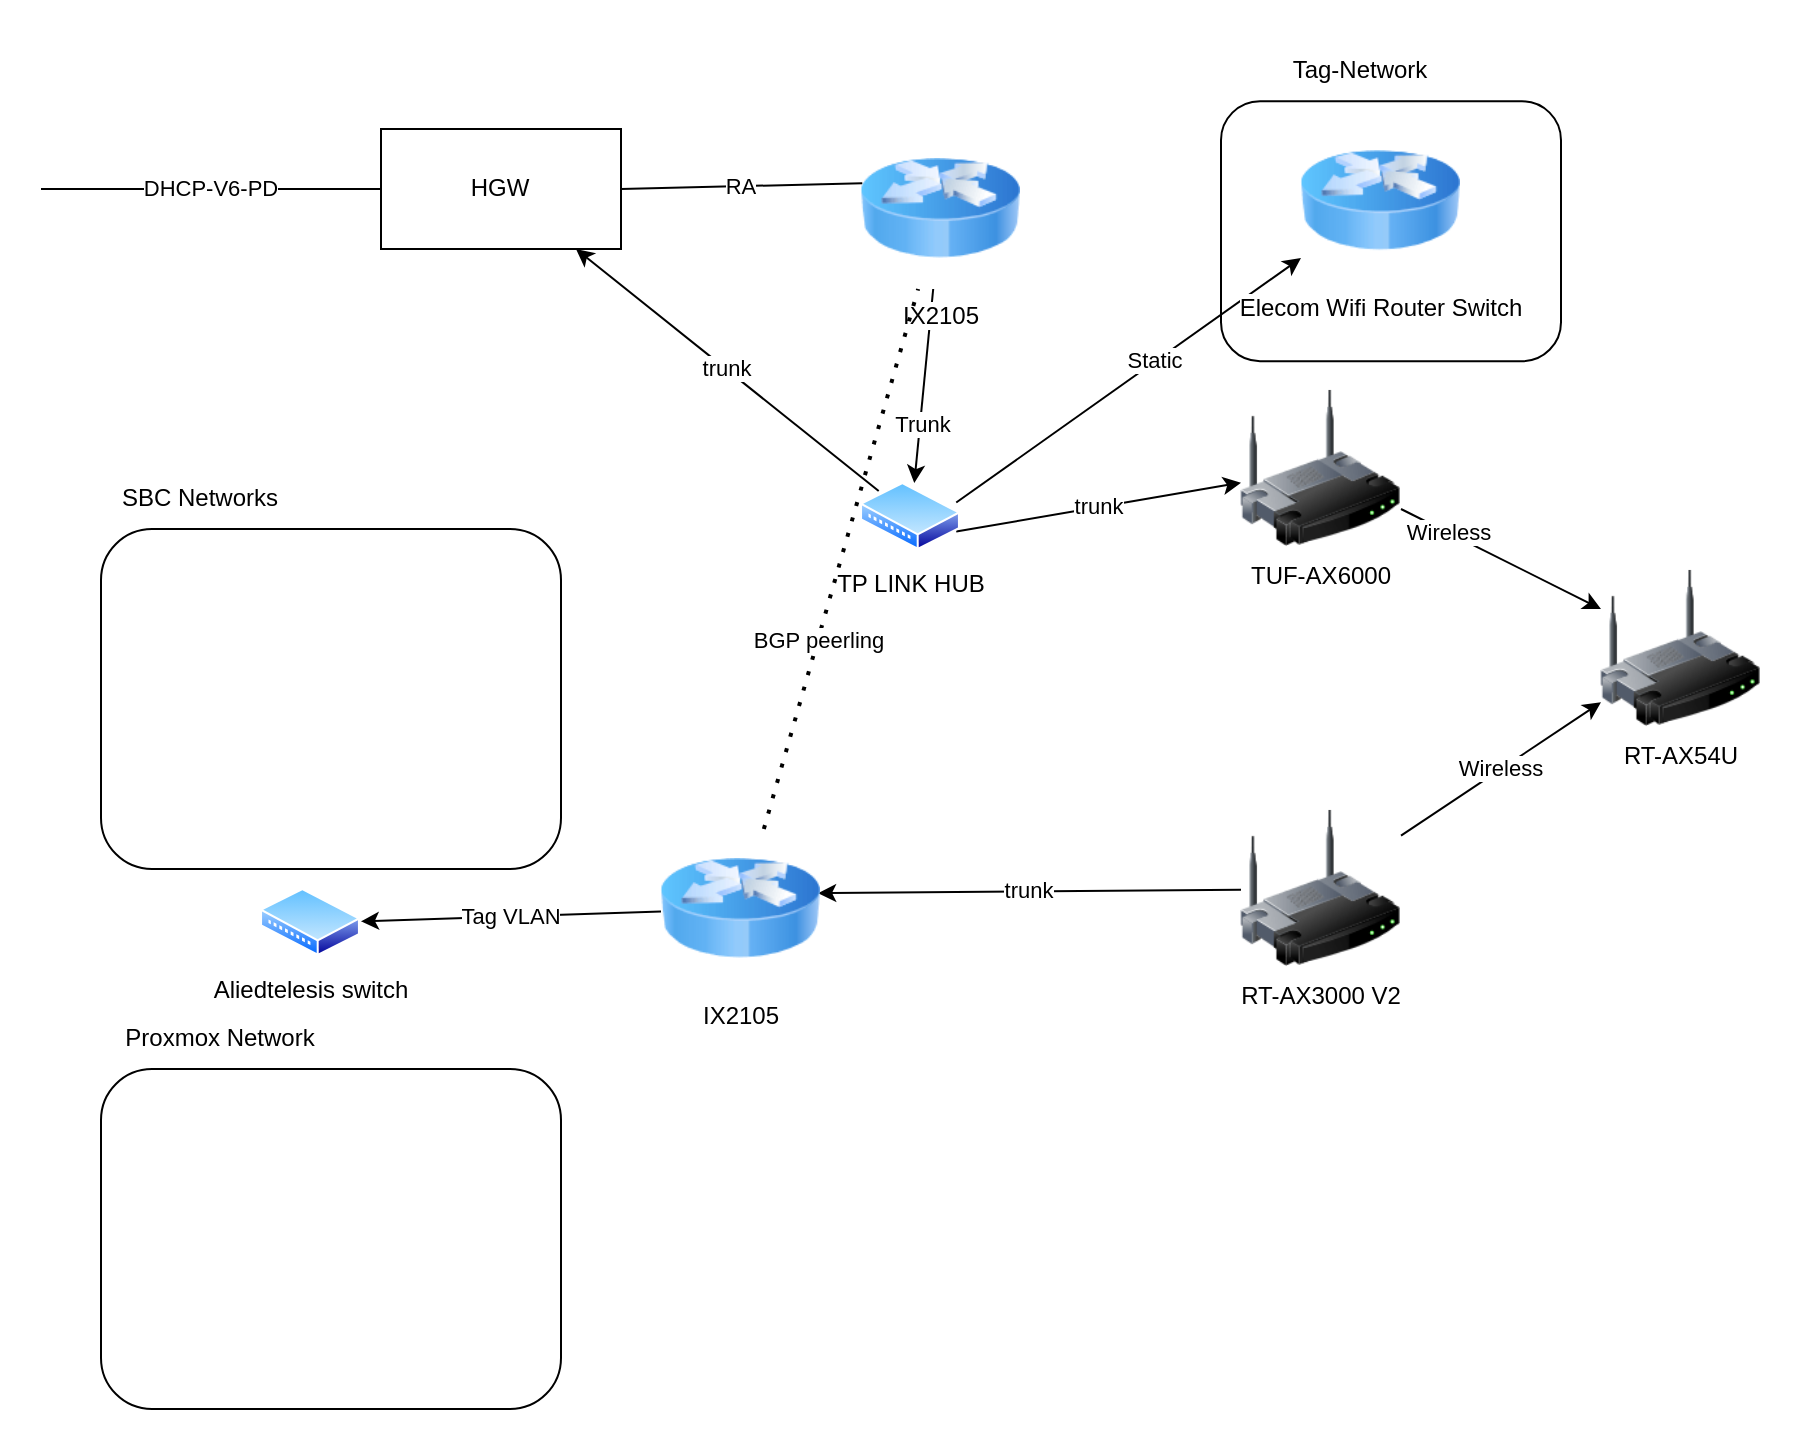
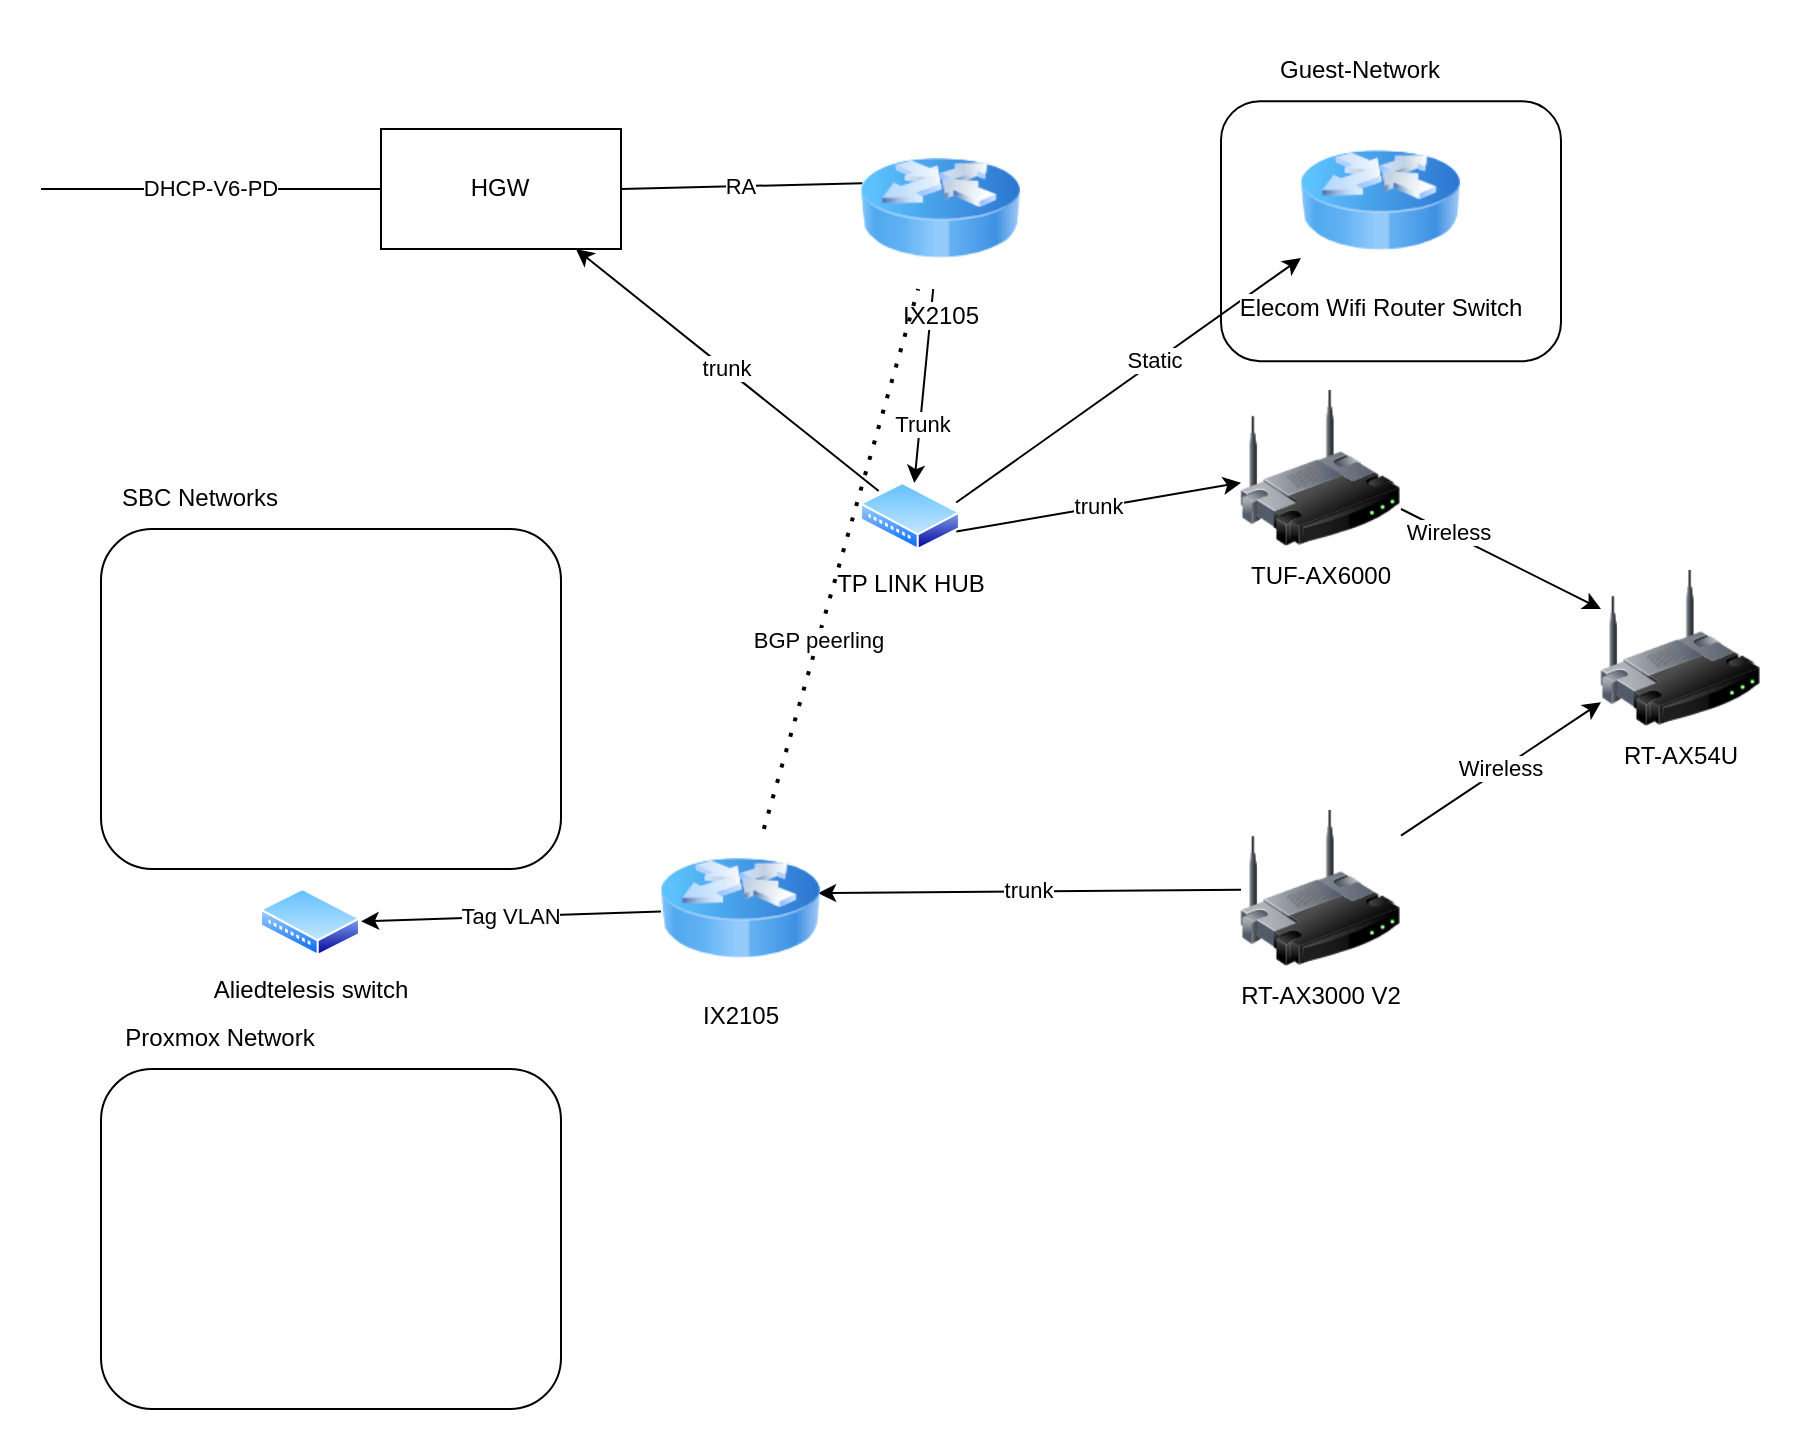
node "Tag-Network": label "Tag-Network" -> "Guest-Network"
